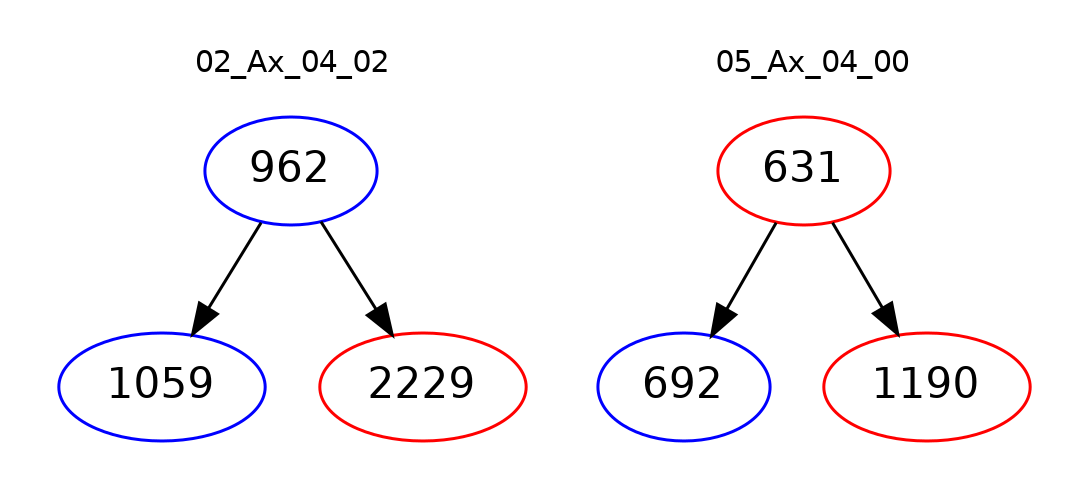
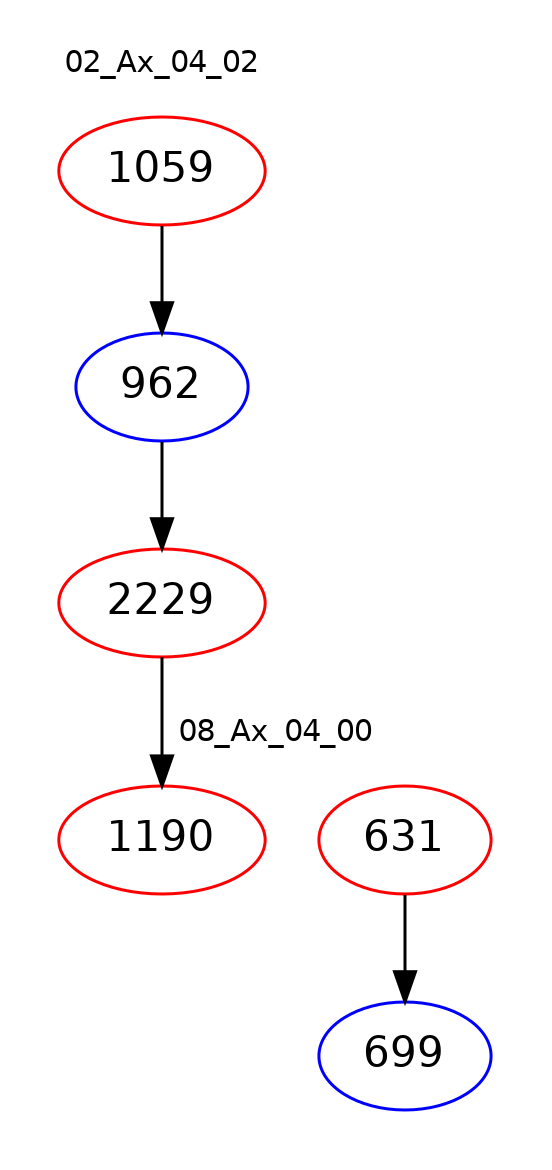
cluster "05_Ax_04_00": label "05_Ax_04_00" -> "08_Ax_04_00"
edge "962" -> "1059": reversed
edge "631" -> "1190": now "2229" -> "1190"
node "1059": color blue -> red
node "692": label "692" -> "699"
